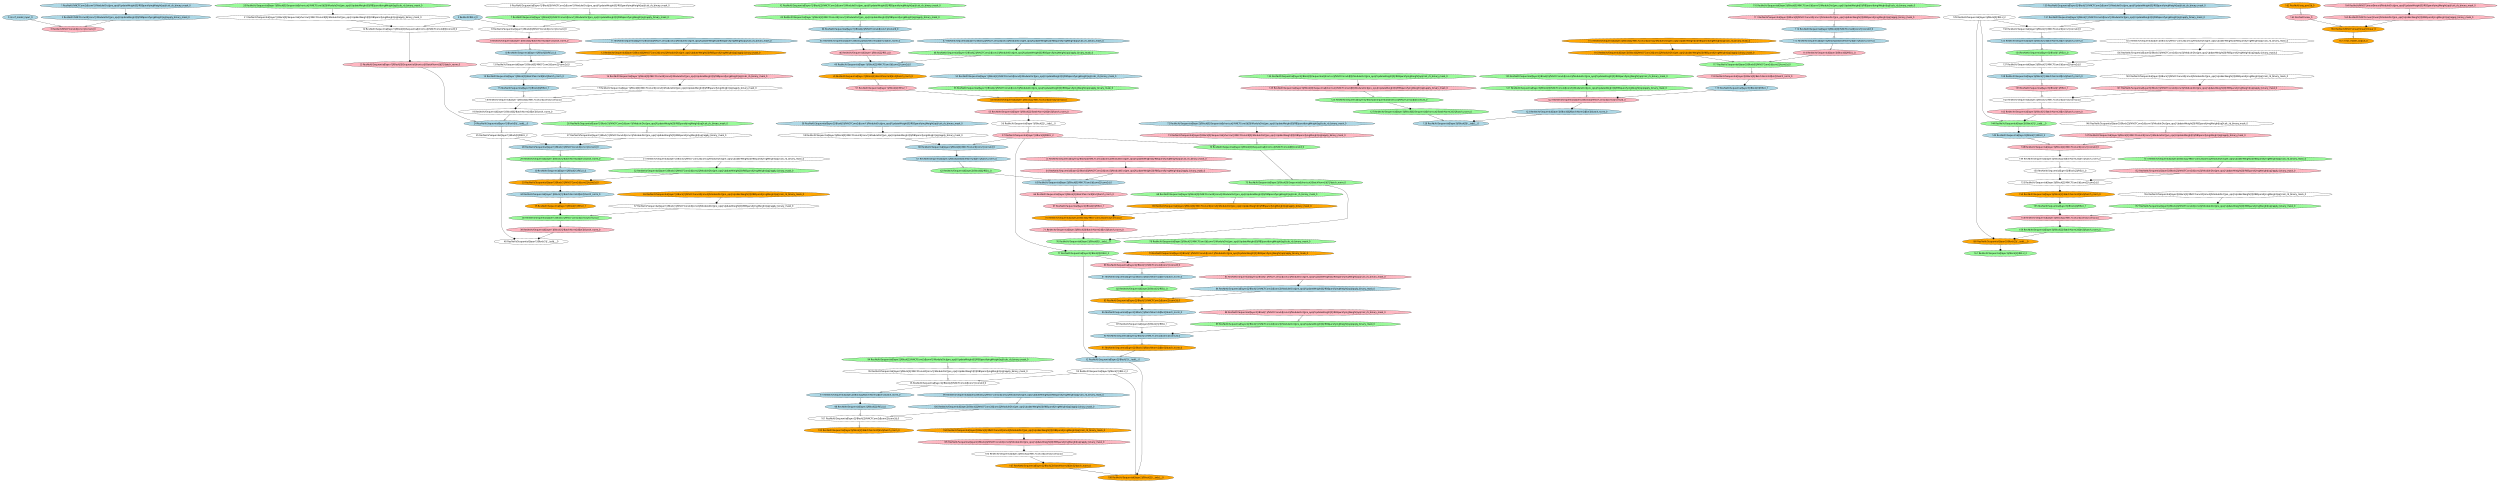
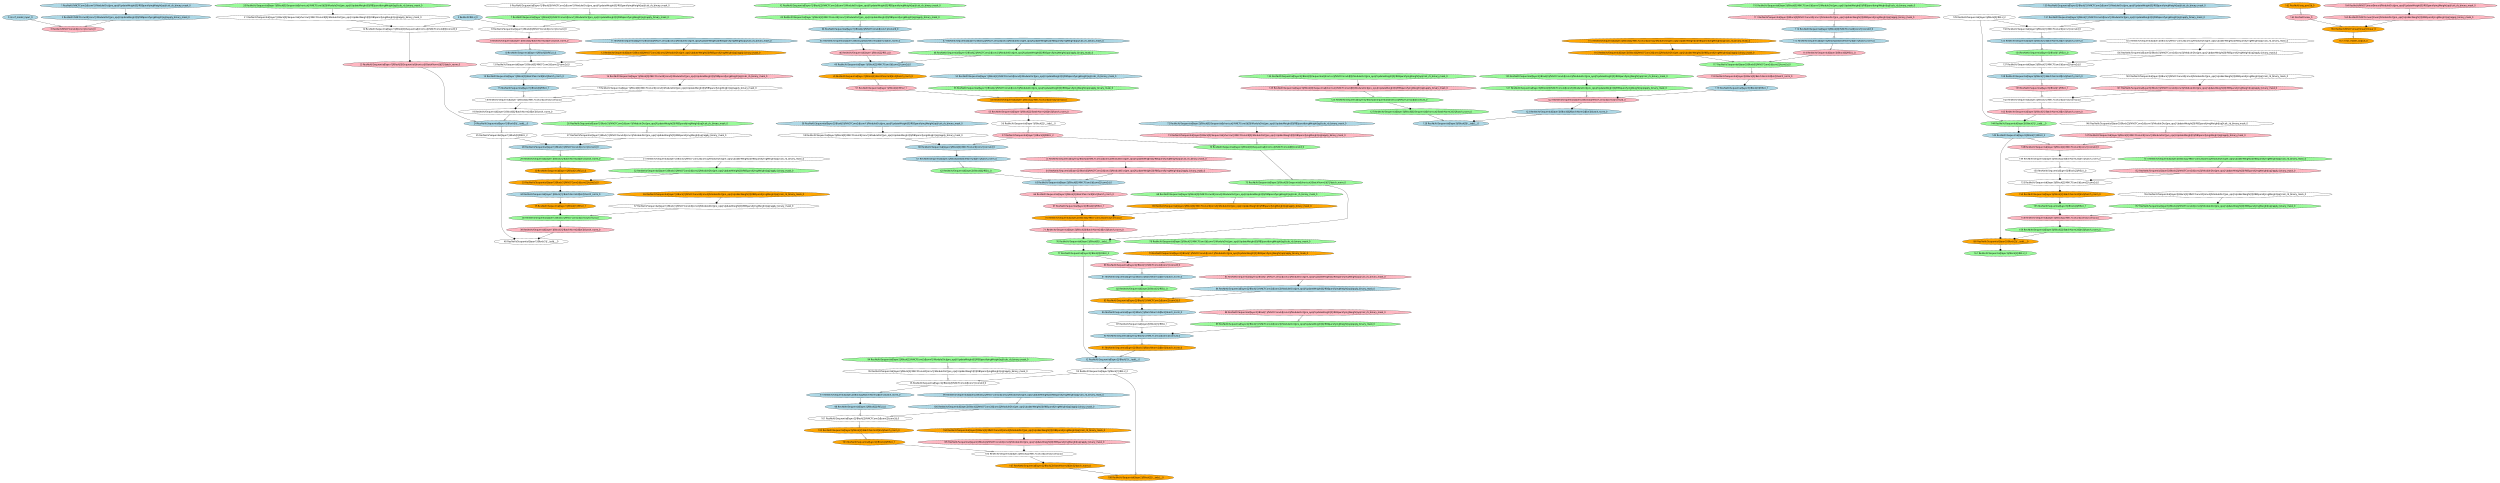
edge "129 ResNeXt/Sequential[layer3]/Block[0]/RELU_2" -> "160 ResNeXt/Sequential[layer3]/Block[2]/__iadd___0": now "145 ResNeXt/Sequential[layer3]/Block[1]/RELU_2" -> "160 ResNeXt/Sequential[layer3]/Block[2]/__iadd___0"
node "30 ResNeXt/Sequential[layer1]/Block[1]/RELU_0": fillcolor lightblue -> orange
edge "57 ResNeXt/Sequential[layer1]/Block[2]/RELU_2" -> "77 ResNeXt/Sequential[layer2]/Block[0]/RELU_2": now "76 ResNeXt/Sequential[layer2]/Block[0]/__iadd___0" -> "77 ResNeXt/Sequential[layer2]/Block[0]/RELU_2"
edge "92 ResNeXt/Sequential[layer2]/Block[1]/__iadd___0" -> "108 ResNeXt/Sequential[layer2]/Block[2]/__iadd___0": now "92 ResNeXt/Sequential[layer2]/Block[1]/__iadd___0" -> "93 ResNeXt/Sequential[layer2]/Block[1]/RELU_2"
node "103 ResNeXt/Sequential[layer2]/Block[2]/RELU_1": added
